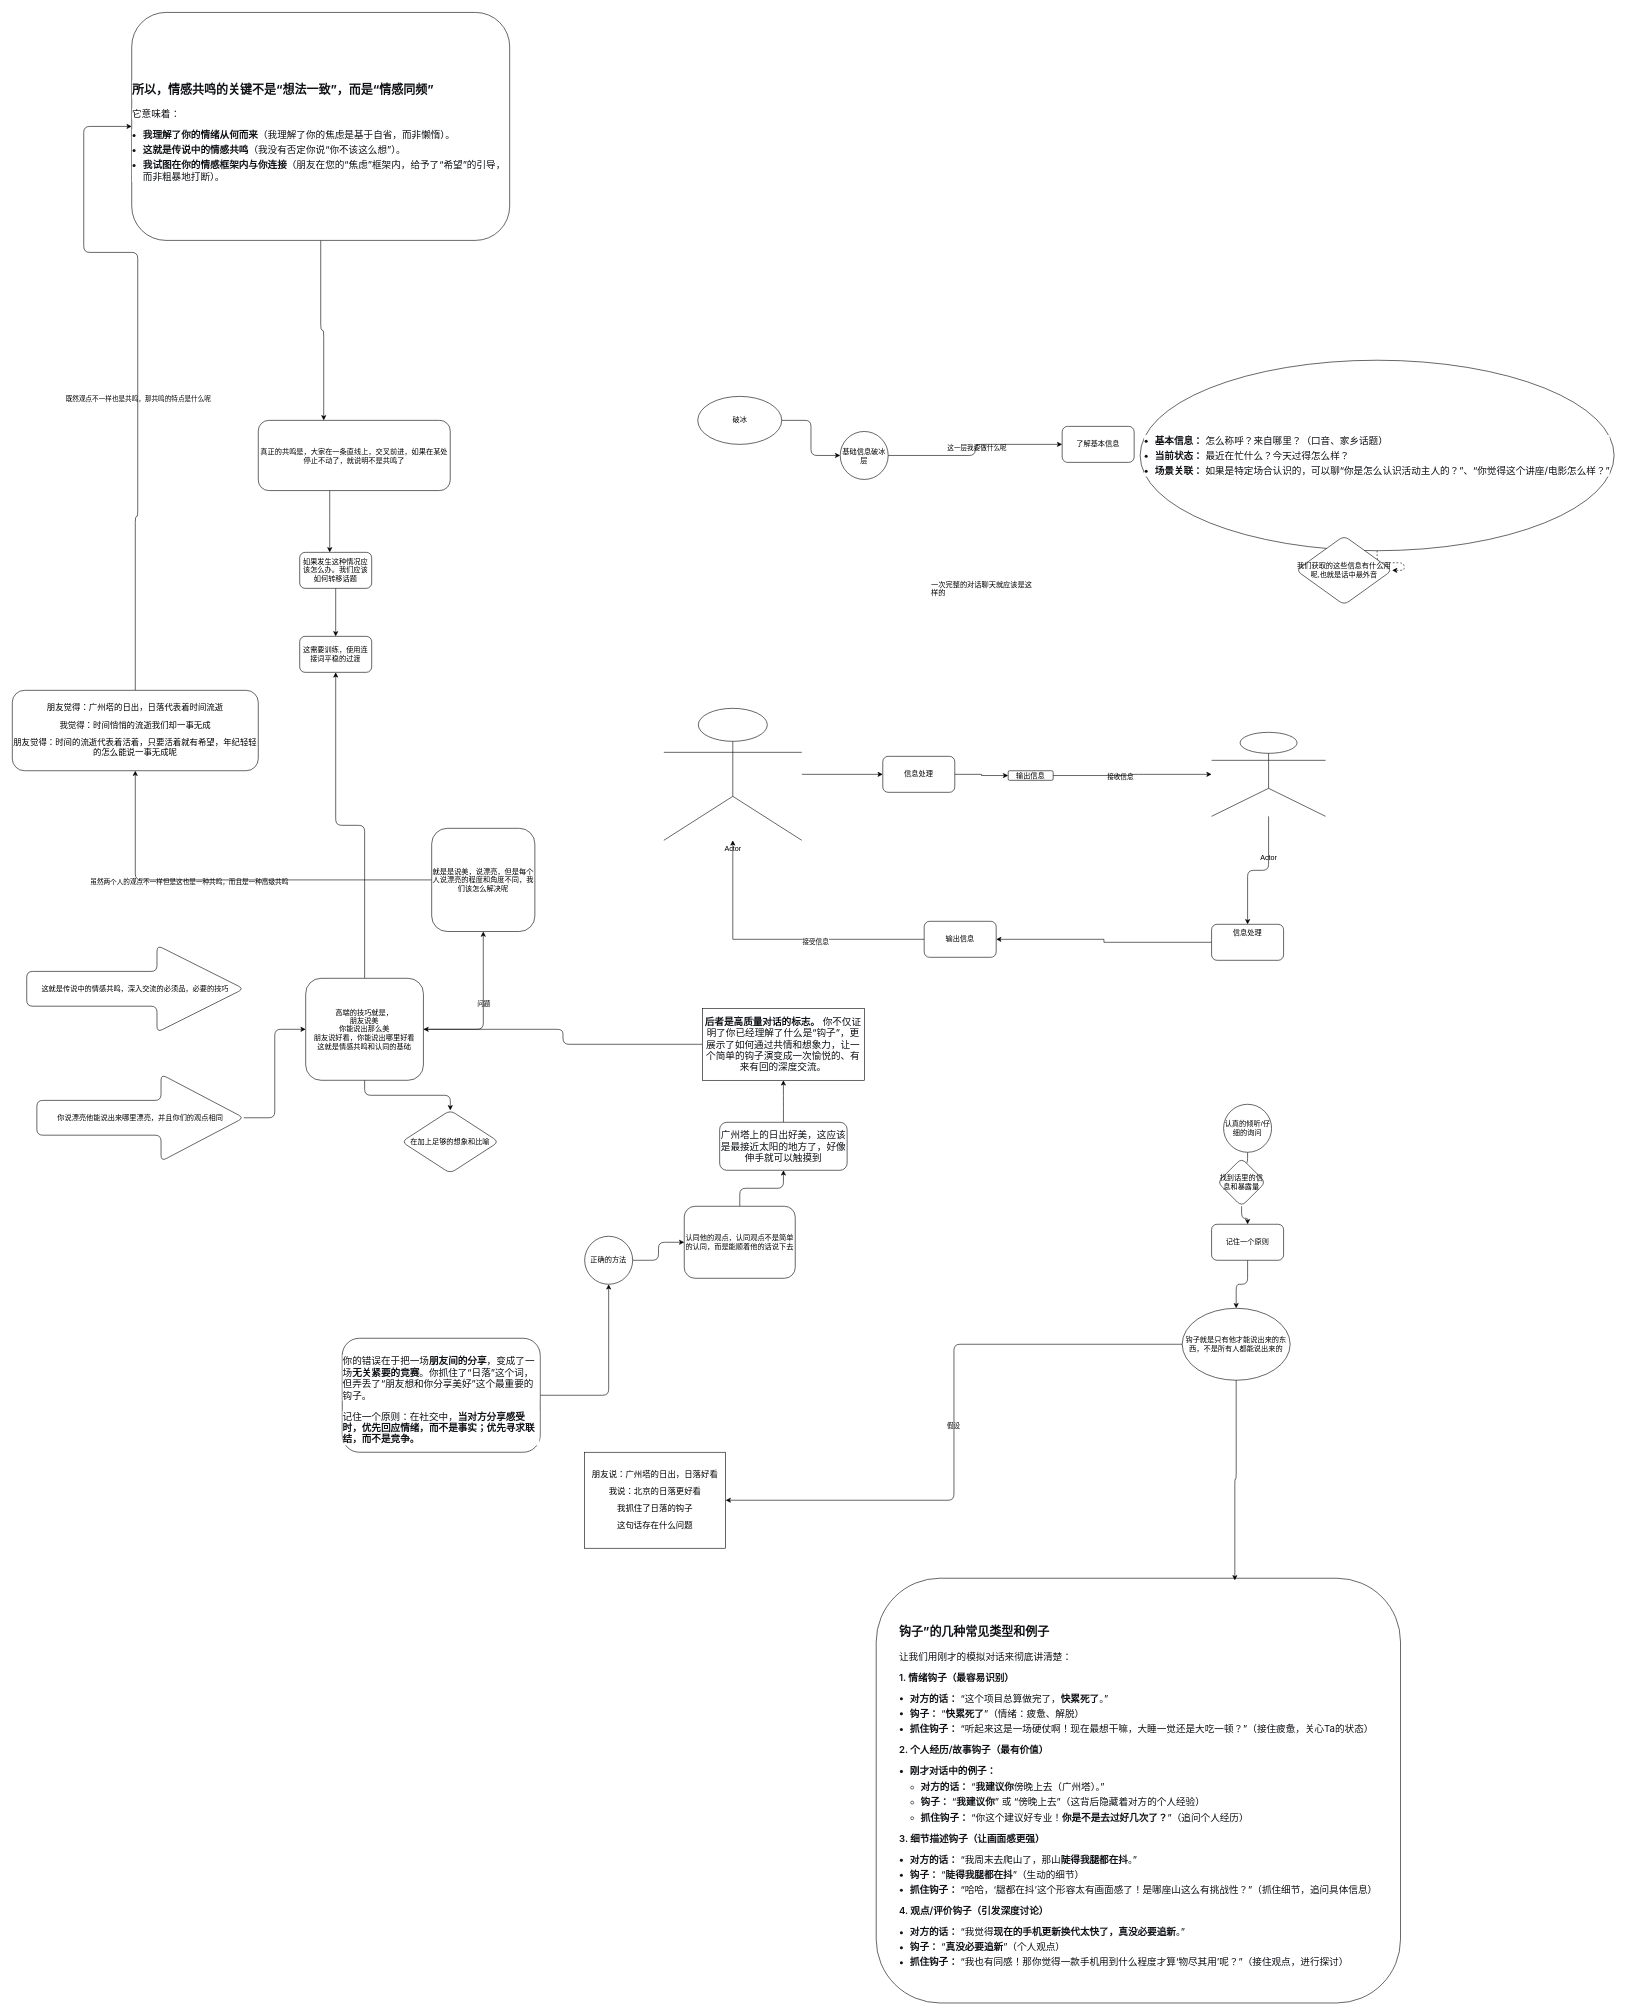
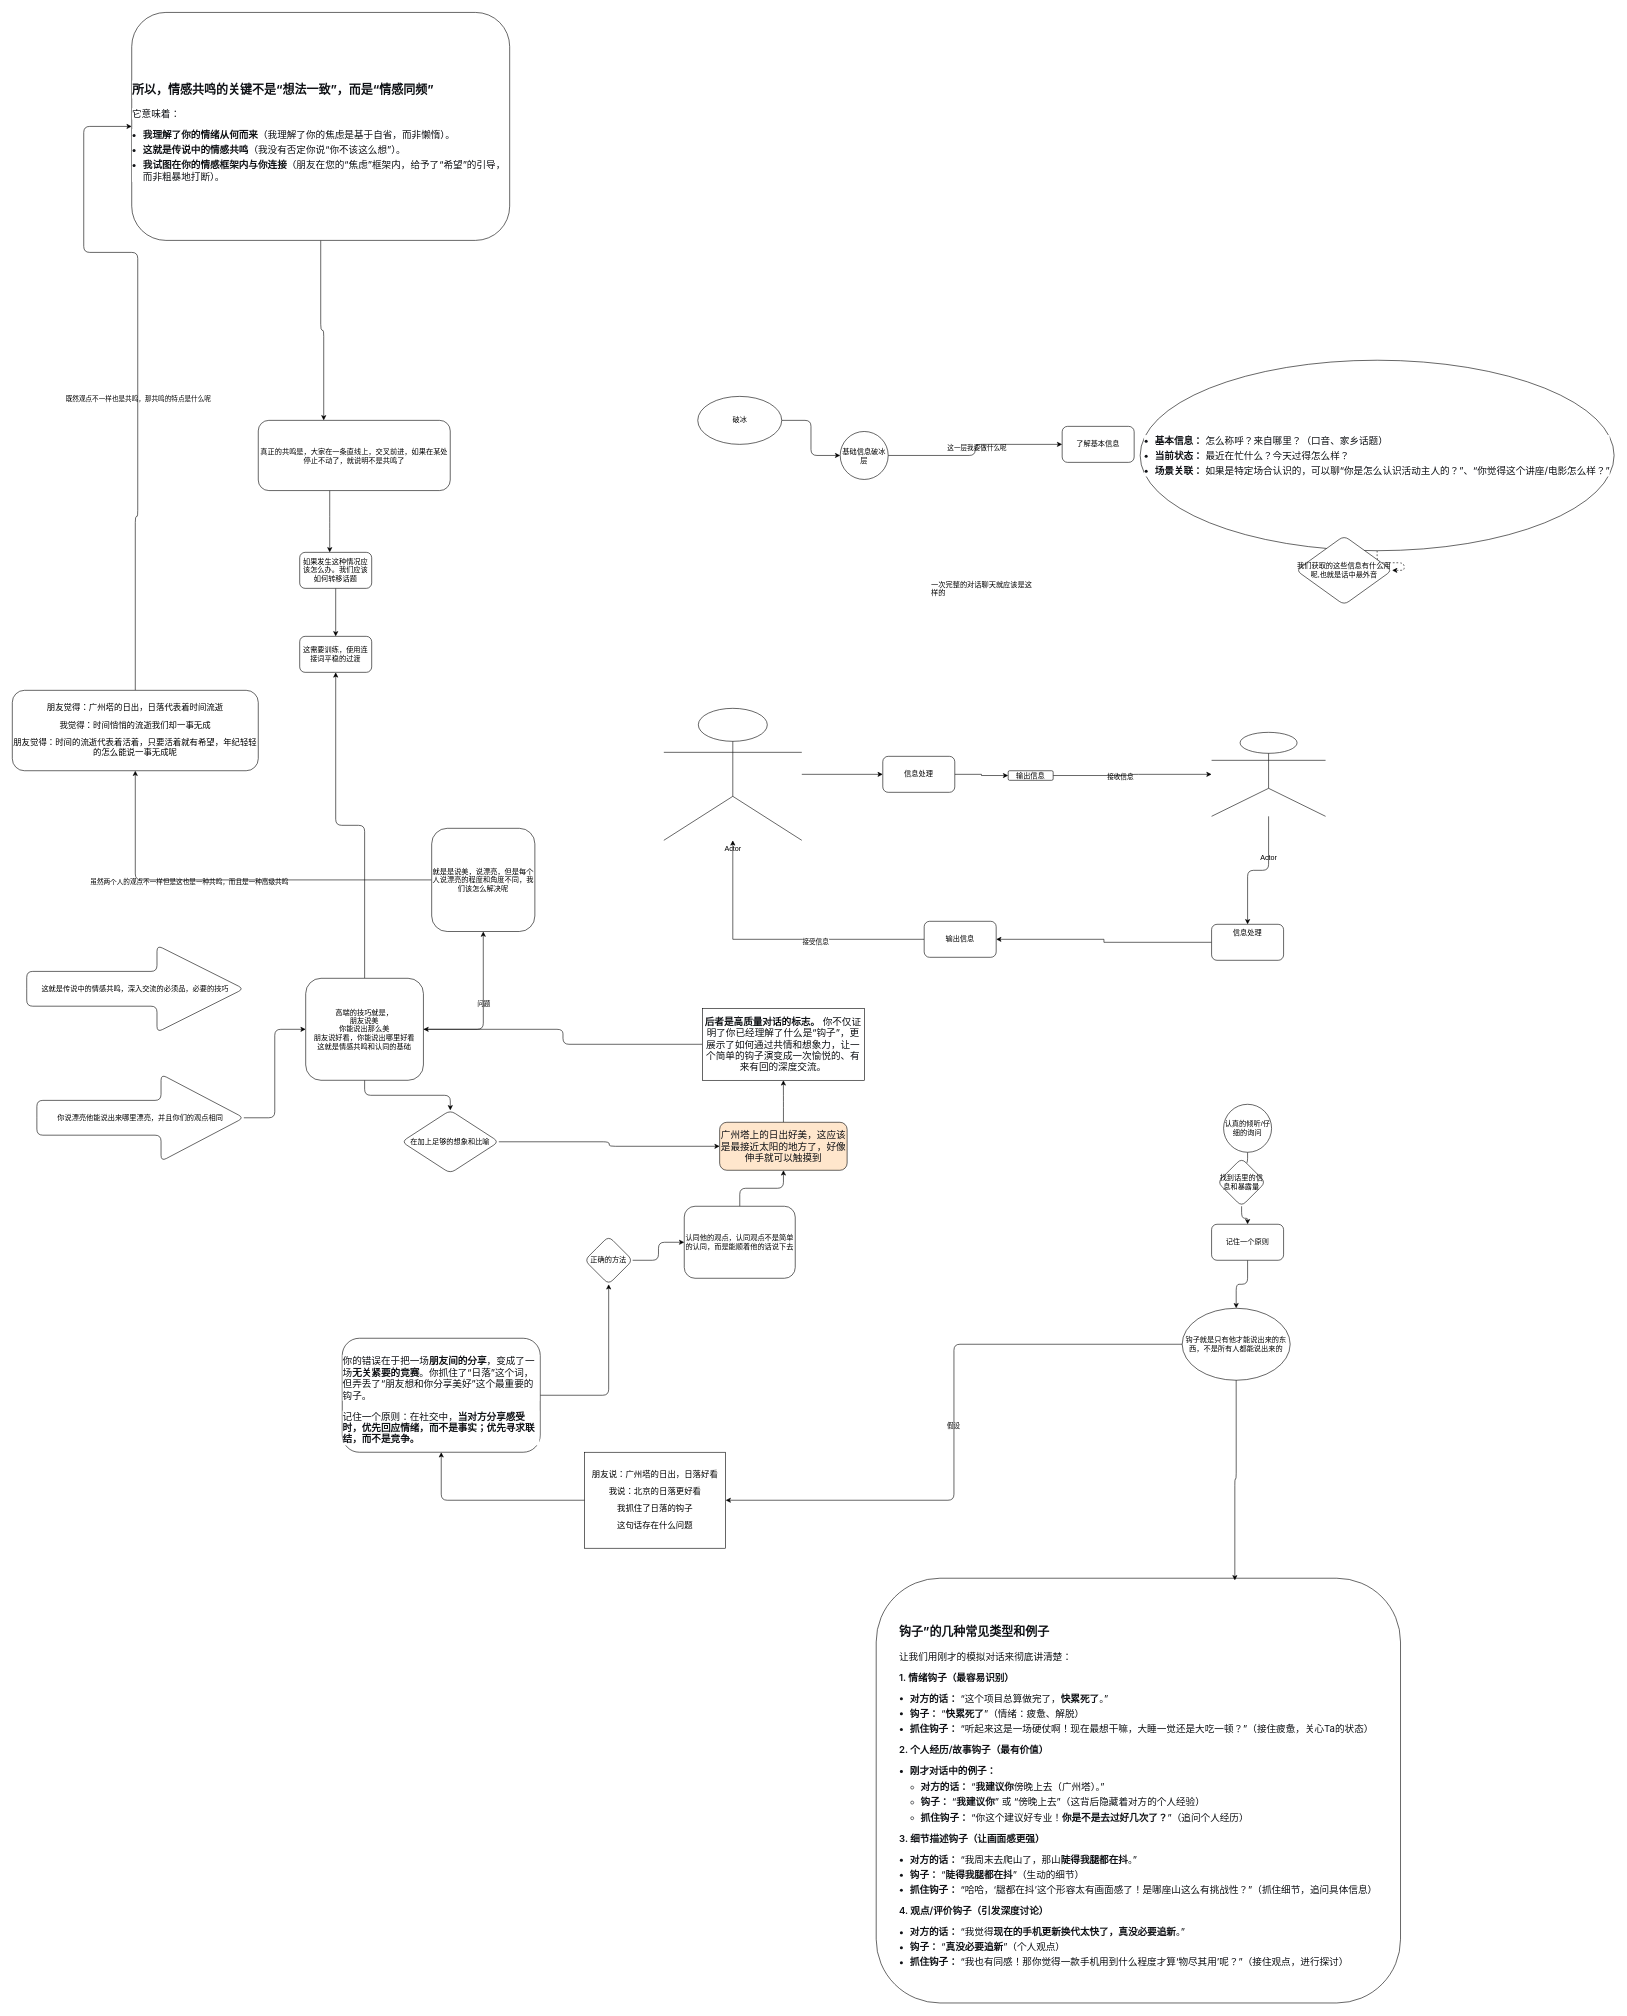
edge "在加上足够的想象和比喻" -> "广州塔上的日出好美，这应该是最接近太阳的地方了，好像伸手就可以触摸到": added
node "广州塔上的日出好美，这应该是最接近太阳的地方了，好像伸手就可以触摸到": fillcolor #ffffff -> #ffe6cc
node "正确的方法": shape ellipse -> diamond
edge "朋友说：广州塔的日出，日落好看 我说：北京的日落更好看 我抓住了日落的钩子 这句话存在什么问题" -> "你的错误在于把一场朋友间的分享，变成了一场无关紧要的竞赛。你抓住了“日落”这个词，但弄丢了“朋友想和你分享美好”这个最重要的钩子。 记住一个原则：在社交中，当对方分享感受时，优先回应情绪，而不是事实；优先寻求联结，而不是竞争。": added
